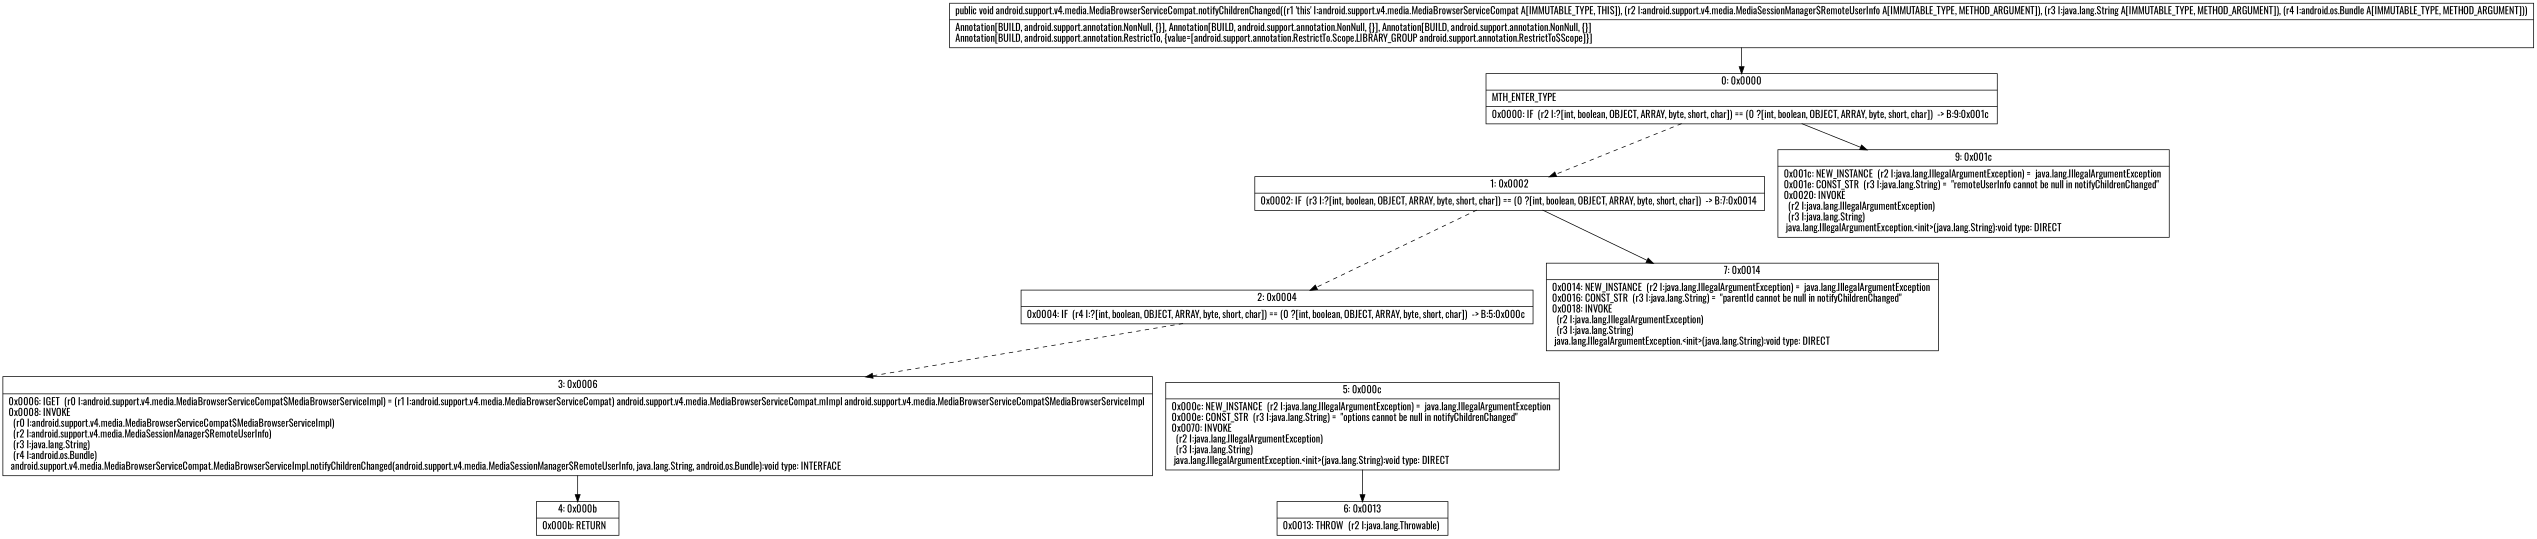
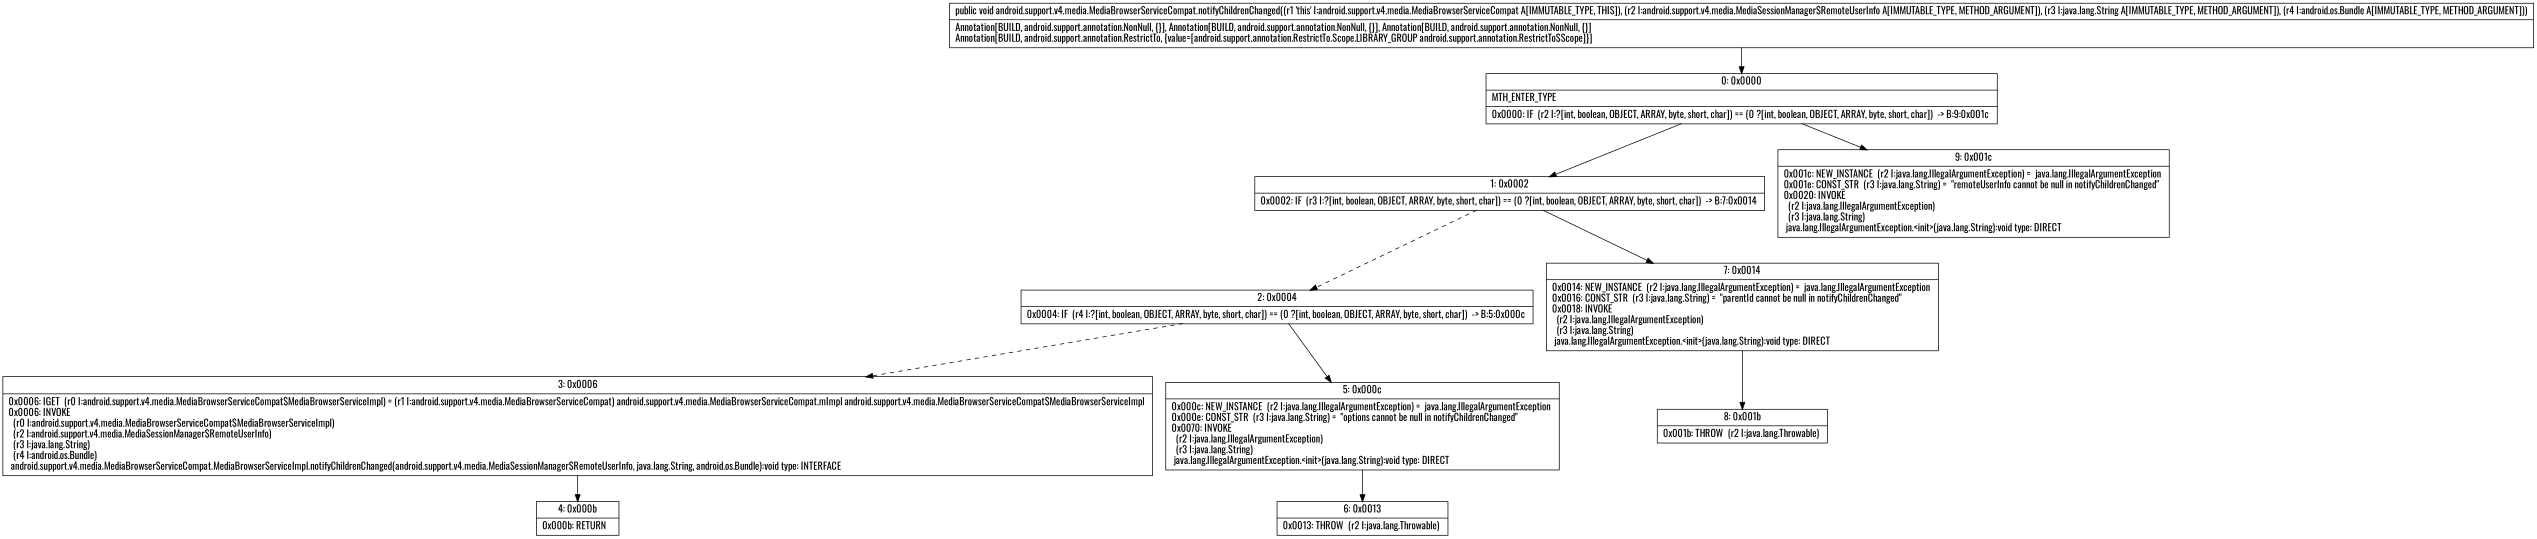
edge "0: 0x0000" -> "1: 0x0002": style dashed -> solid
edge "2: 0x0004" -> "5: 0x000c": added
node "3: 0x0006": text "0x0008: INVOKE" -> "0x0006: INVOKE"
node "8: 0x001b": added
